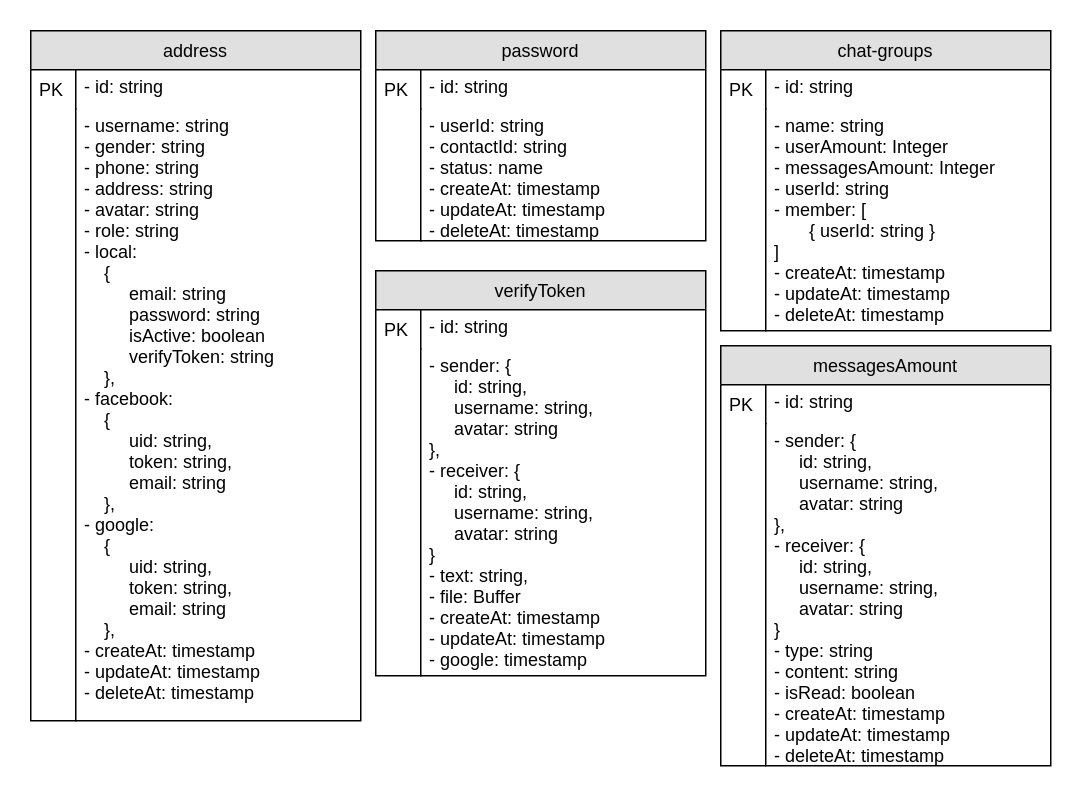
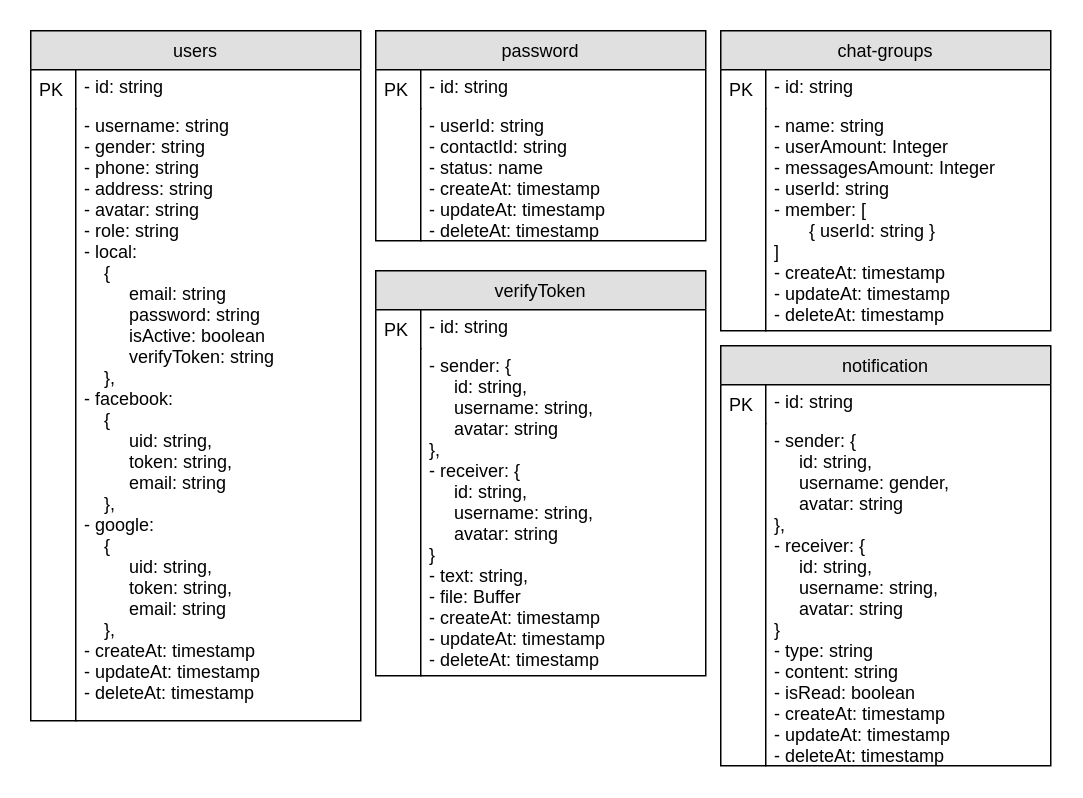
node "address": label "address" -> "users"
node "- sender: { id: string, username: string, avatar: string }, - receiver: { id: string, username: string, avatar: string } - text: string, - file: Buffer - createAt: timestamp - updateAt: timestamp - google: timestamp": label "- sender: { id: string, username: string, avatar: string }, - receiver: { id: string, username: string, avatar: string } - text: string, - file: Buffer - createAt: timestamp - updateAt: timestamp - google: timestamp" -> "- sender: { id: string, username: string, avatar: string }, - receiver: { id: string, username: string, avatar: string } - text: string, - file: Buffer - createAt: timestamp - updateAt: timestamp - deleteAt: timestamp"
node "messagesAmount": label "messagesAmount" -> "notification"
node "- sender: { id: string, username: string, avatar: string }, - receiver: { id: string, username: string, avatar: string } - type: string - content: string - isRead: boolean - createAt: timestamp - updateAt: timestamp - deleteAt: timestamp": label "- sender: { id: string, username: string, avatar: string }, - receiver: { id: string, username: string, avatar: string } - type: string - content: string - isRead: boolean - createAt: timestamp - updateAt: timestamp - deleteAt: timestamp" -> "- sender: { id: string, username: gender, avatar: string }, - receiver: { id: string, username: string, avatar: string } - type: string - content: string - isRead: boolean - createAt: timestamp - updateAt: timestamp - deleteAt: timestamp"
